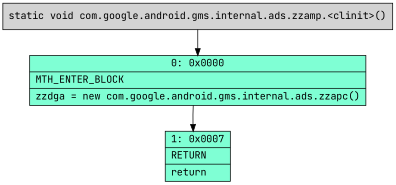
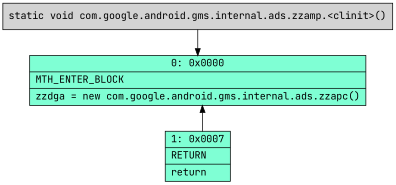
edge "0: 0x0000" -> "1: 0x0007": reversed
